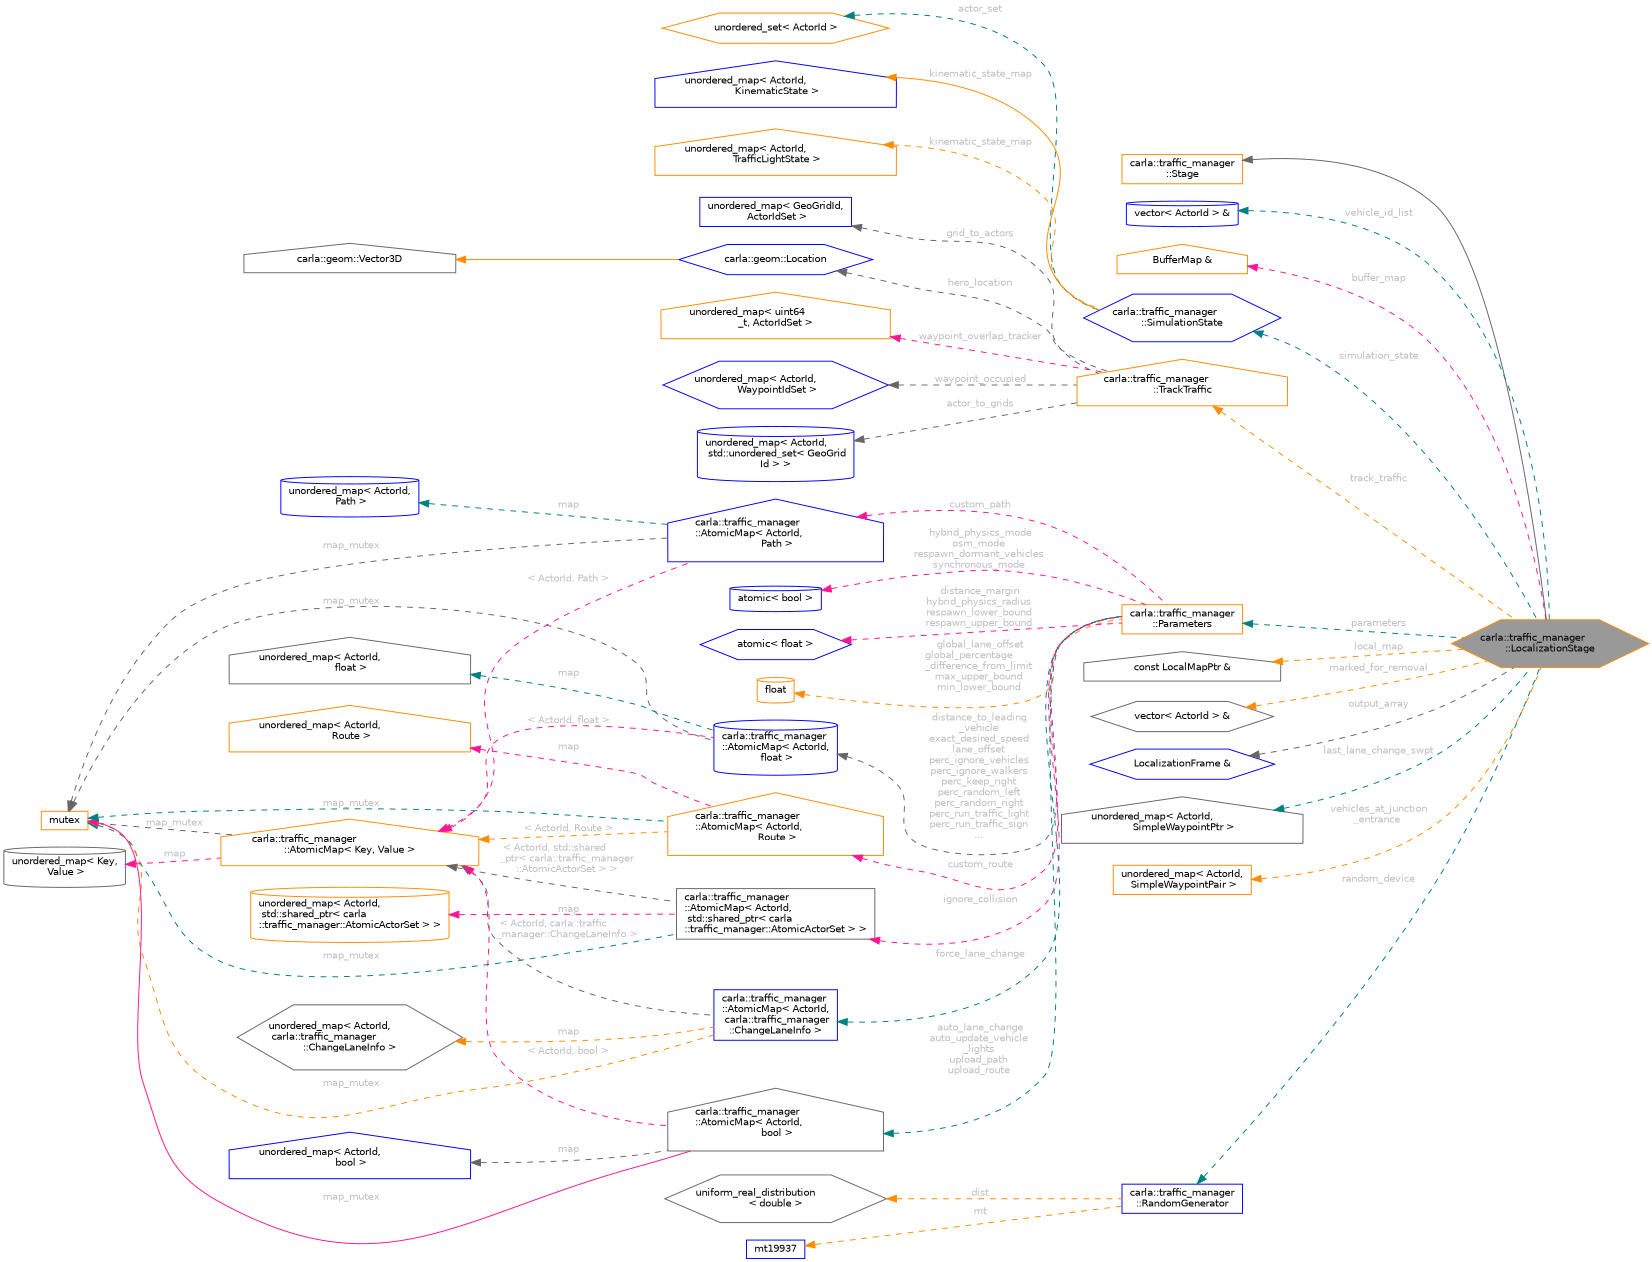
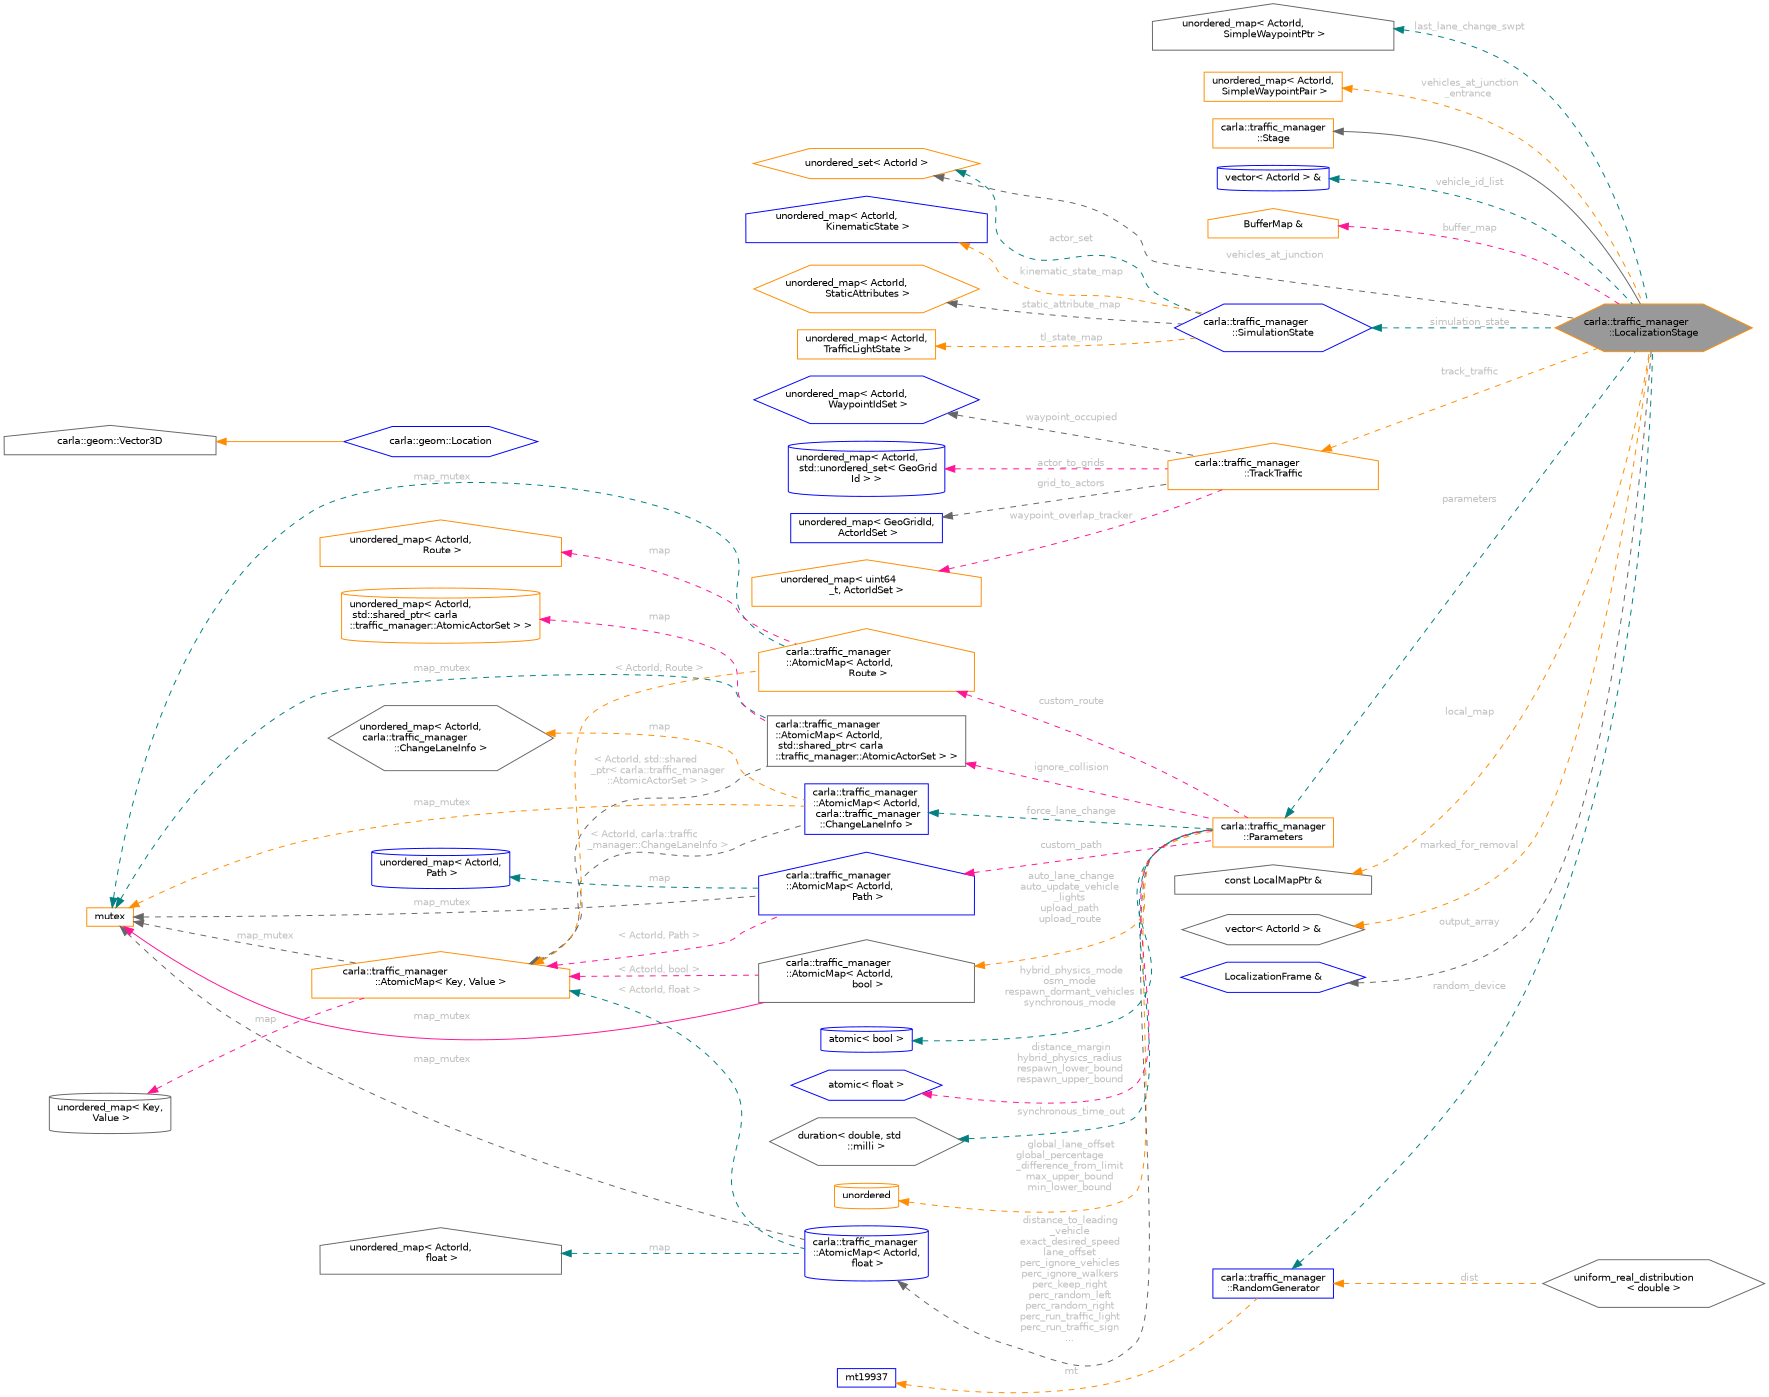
edge "carla::traffic_manager ::SimulationState" -> "unordered_map< ActorId, KinematicState >": style solid -> dashed
edge "carla::traffic_manager ::SimulationState" -> "unordered_map< ActorId, TrafficLightState >": label " kinematic_state_map" -> " tl_state_map"
node "unordered_map< ActorId, TrafficLightState >": shape house -> box
edge "carla::traffic_manager ::LocalizationStage" -> "unordered_set< ActorId >": added, label "vehicles_at_junction"
node "unordered_map< ActorId, StaticAttributes >": added
edge "carla::traffic_manager ::TrackTraffic" -> "carla::geom::Location": removed, label "hero_location"
edge "carla::traffic_manager ::TrackTraffic" -> "unordered_map< ActorId, std::unordered_set< GeoGrid Id > >": color gray40 -> deeppink
edge "carla::traffic_manager ::Parameters" -> "atomic< bool >": color deeppink -> teal
node "float": label "float" -> "unordered"
edge "carla::traffic_manager ::AtomicMap< ActorId, float >" -> "carla::traffic_manager ::AtomicMap< Key, Value >": color deeppink -> teal
edge "carla::traffic_manager ::Parameters" -> "carla::traffic_manager ::AtomicMap< ActorId, bool >": color teal -> darkorange
node "duration< double, std ::milli >": added
node "unordered_map< ActorId, bool >": removed
edge "carla::traffic_manager ::RandomGenerator" -> "uniform_real_distribution < double >": reversed
